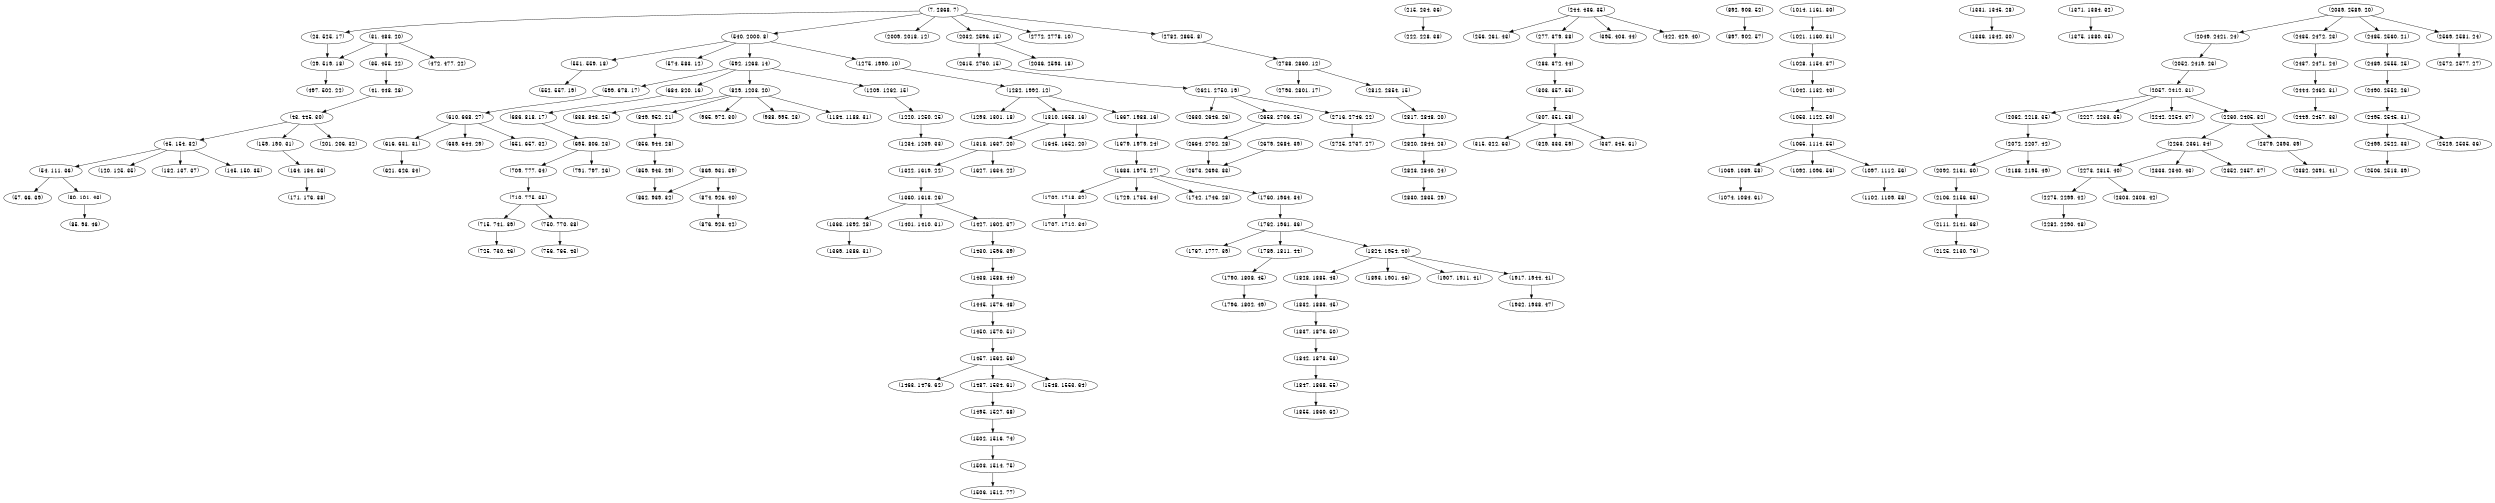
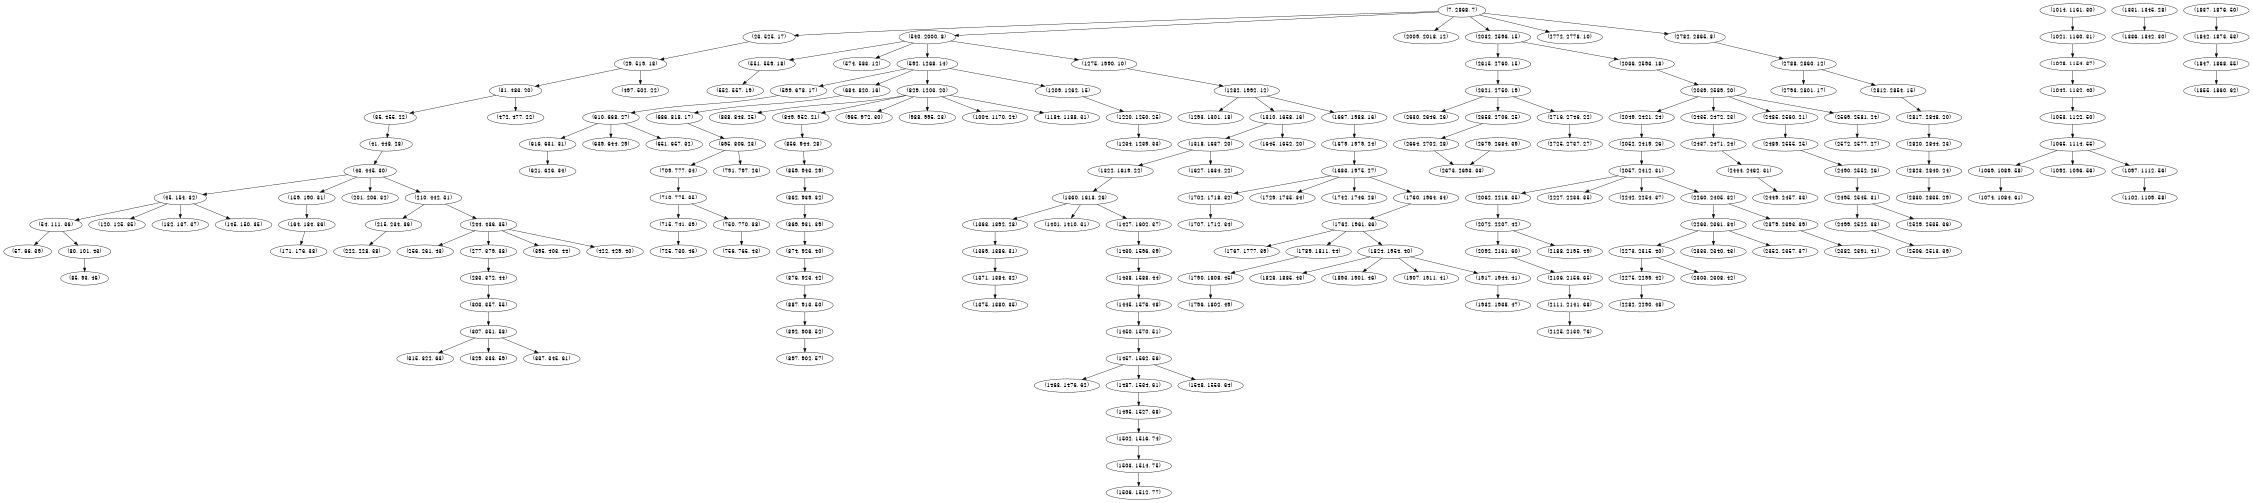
edge "(31, 483, 20)" -> "(29, 519, 18)": reversed
edge "(2036, 2593, 18)" -> "(2039, 2589, 20)": added
node "(1004, 1170, 24)": added
edge "(869, 931, 39)" -> "(862, 939, 32)": reversed
node "(210, 442, 31)": added
edge "(1369, 1386, 31)" -> "(1371, 1384, 32)": added
node "(887, 913, 50)": added
node "(1832, 1883, 45)": removed
